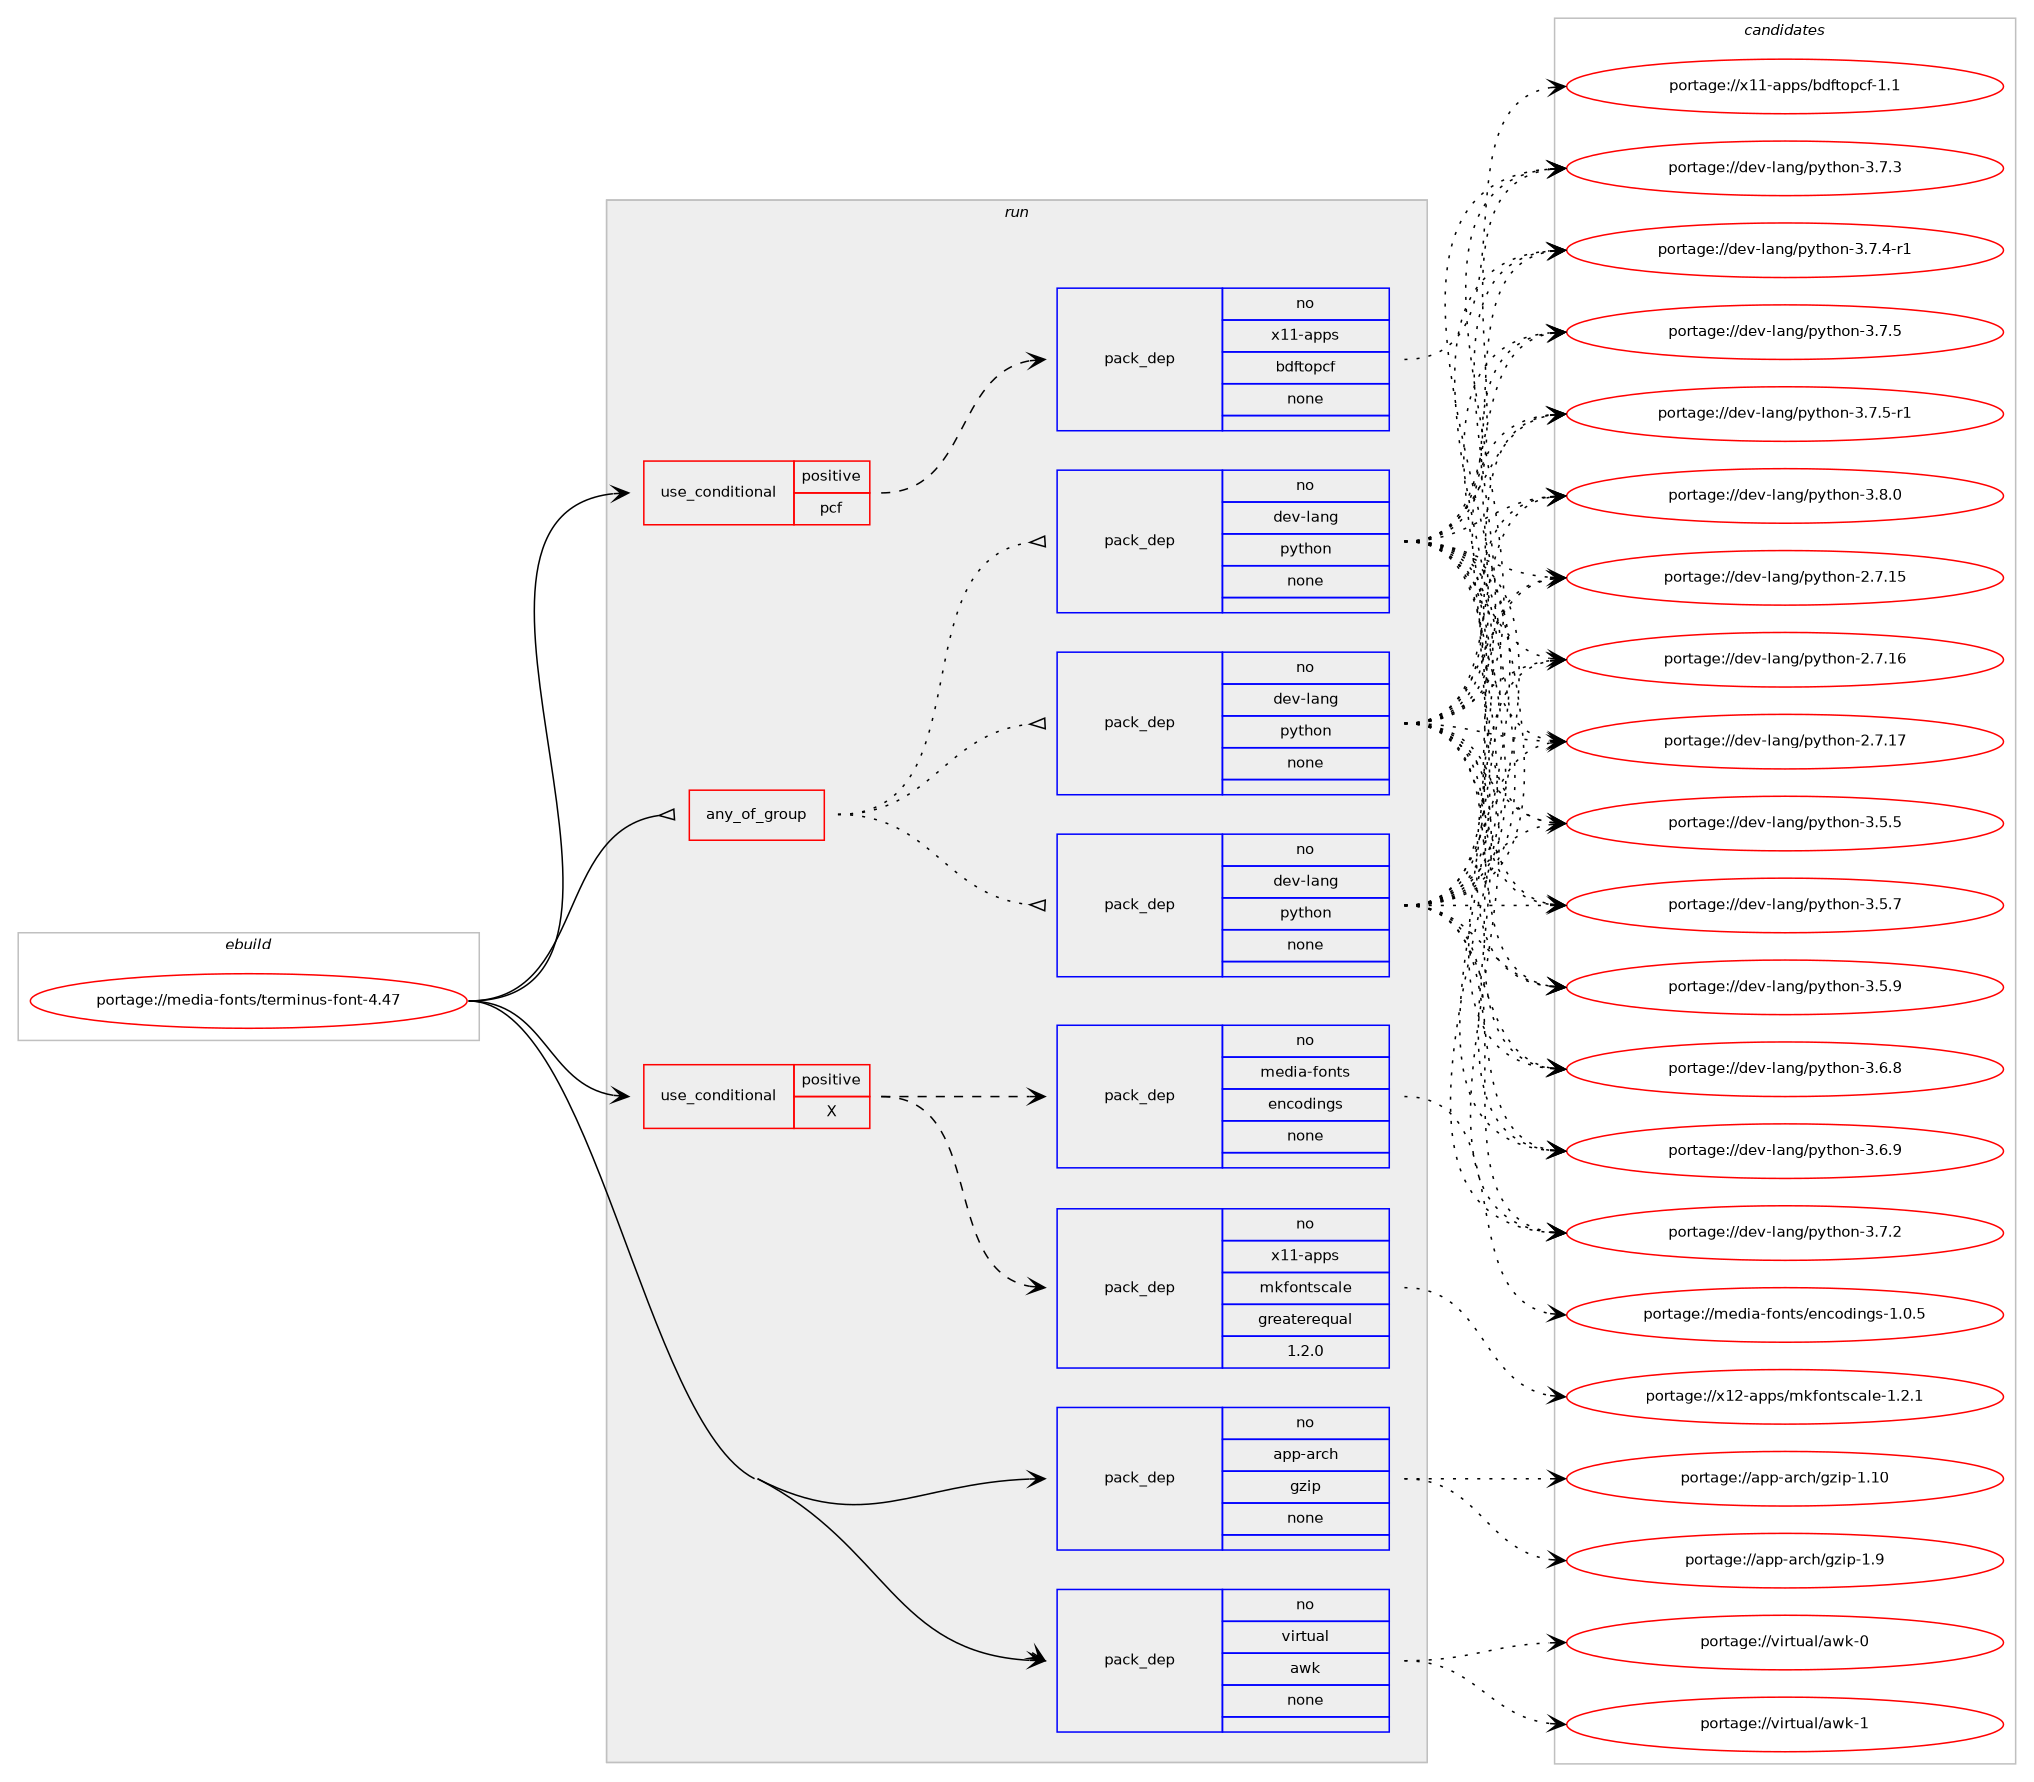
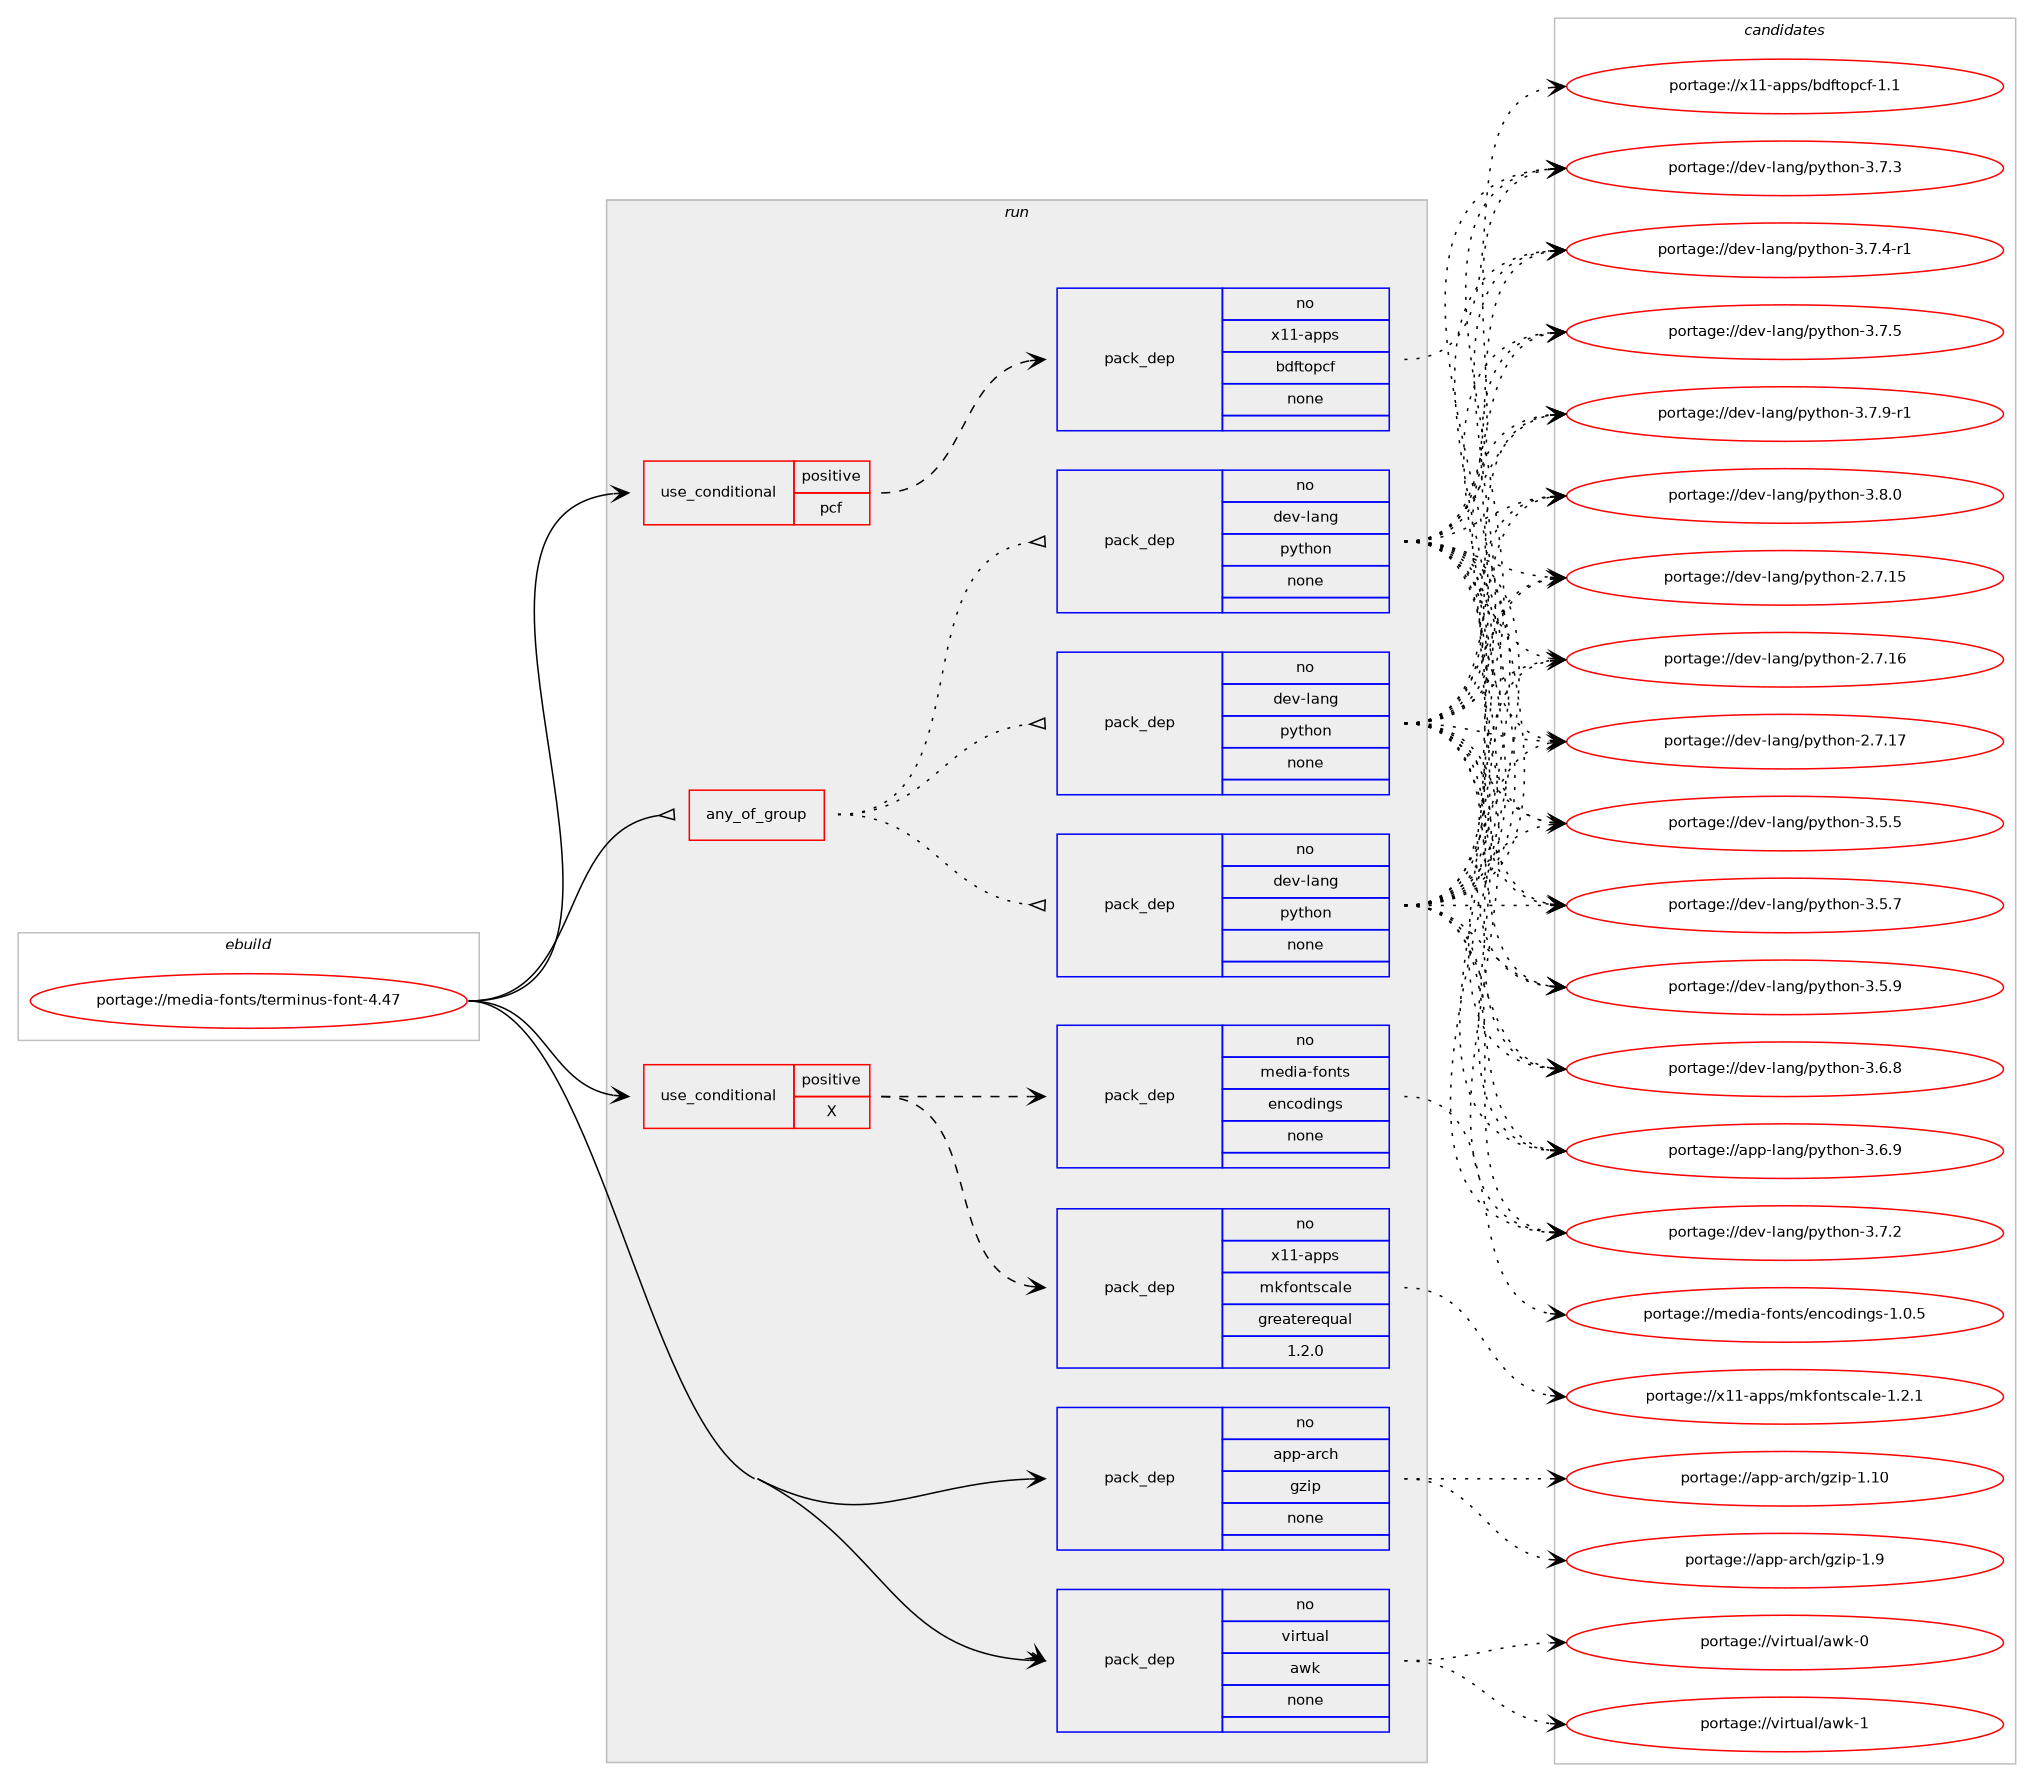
node "portage://dev-lang/python-3.7.5-r1": label "portage://dev-lang/python-3.7.5-r1" -> "portage://dev-lang/python-3.7.9-r1"
node "portage://dev-lang/python-3.6.9": label "portage://dev-lang/python-3.6.9" -> "portage://app-lang/python-3.6.9"
node "portage://x12-apps/mkfontscale-1.2.1": label "portage://x12-apps/mkfontscale-1.2.1" -> "portage://x11-apps/mkfontscale-1.2.1"
